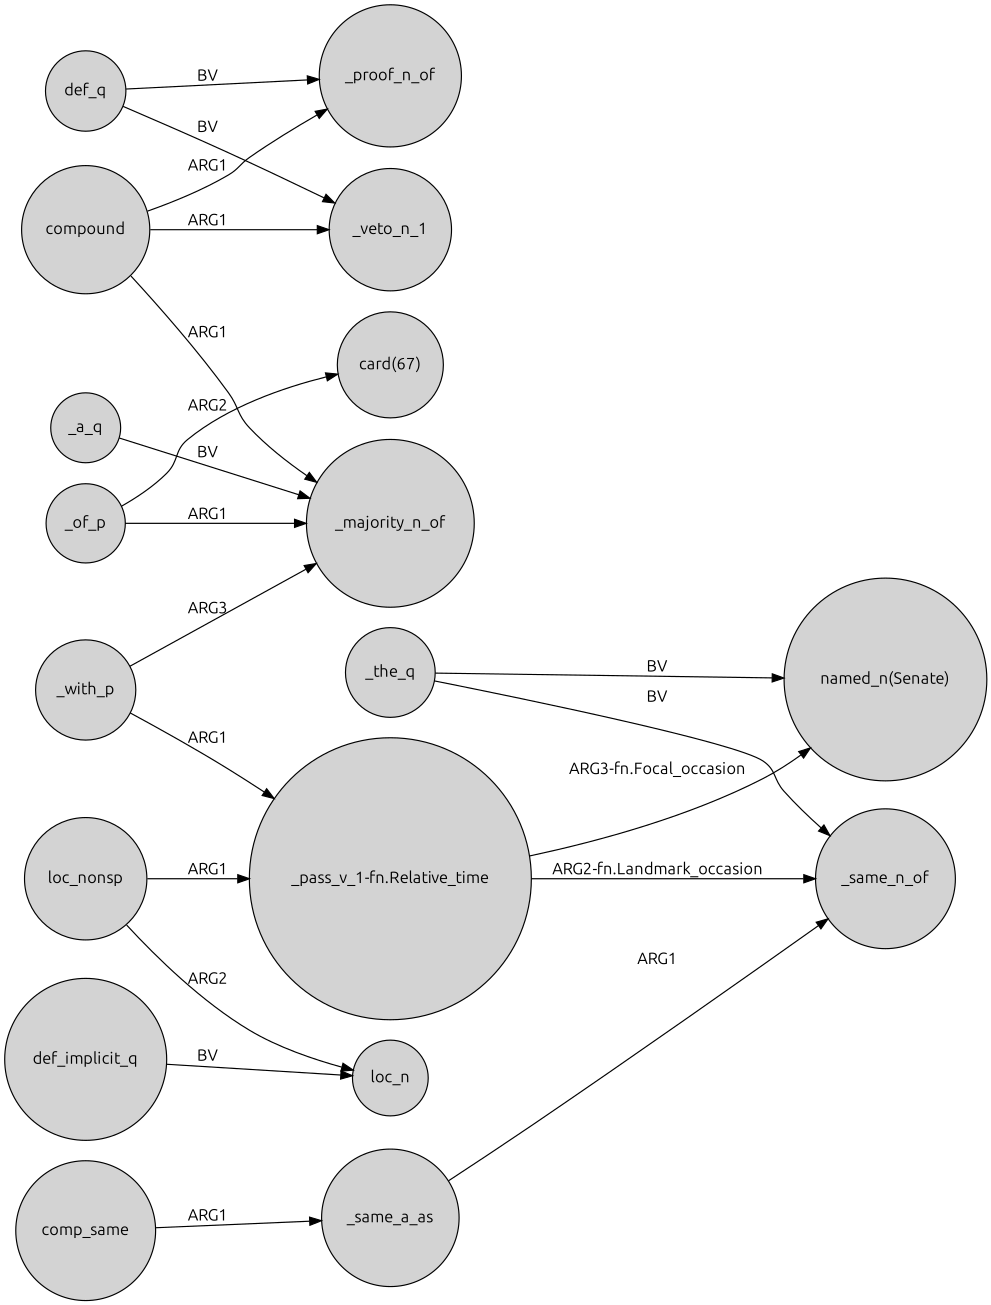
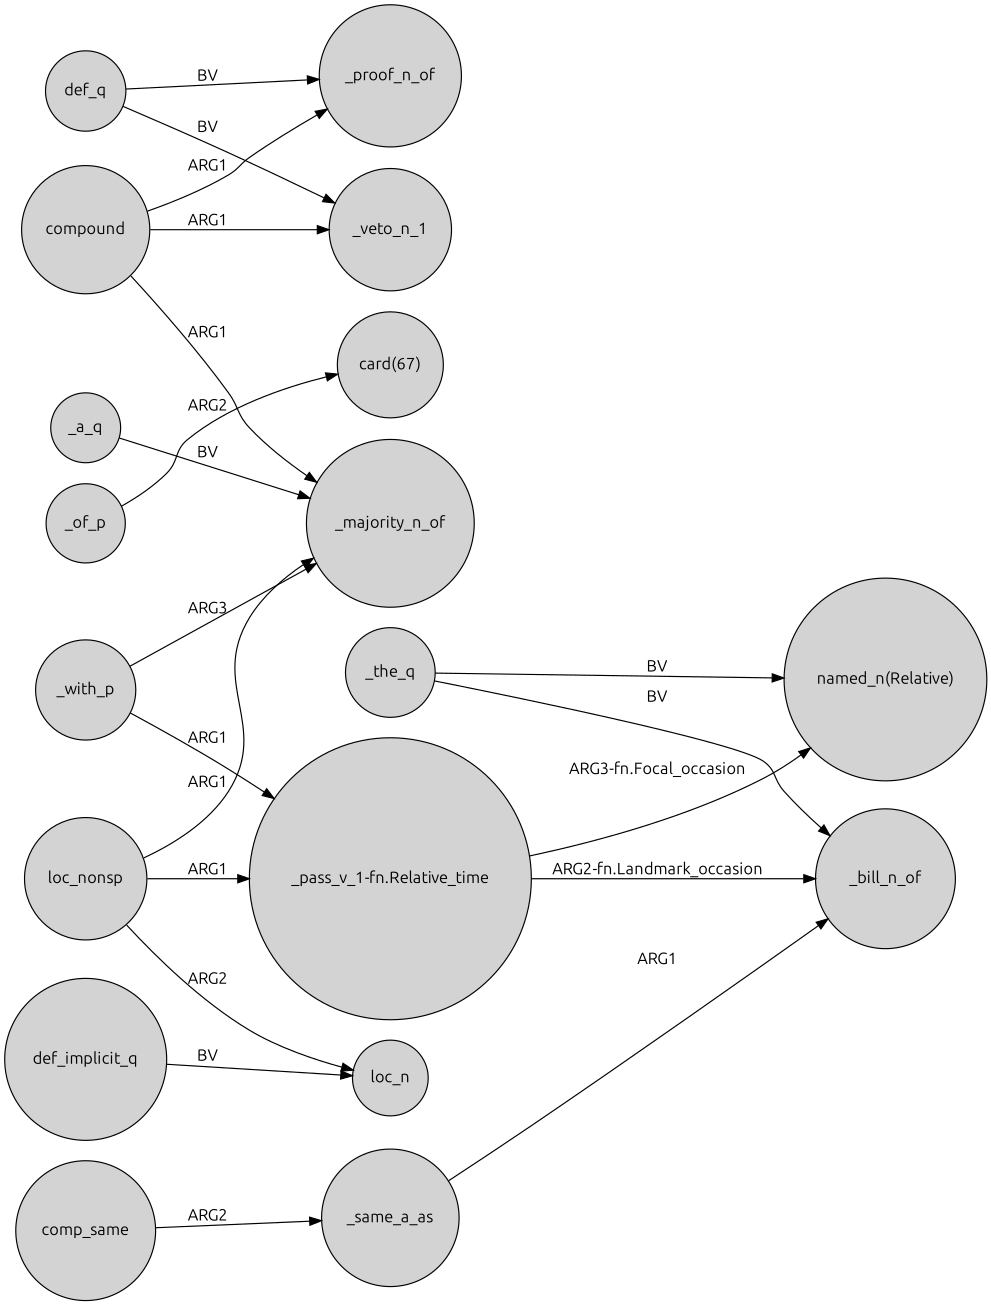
edge "_of_p" -> "_majority_n_of": now "loc_nonsp" -> "_majority_n_of"
node "named_n(Senate)": label "named_n(Senate)" -> "named_n(Relative)"
node "_same_n_of": label "_same_n_of" -> "_bill_n_of"
edge "comp_same" -> "_same_a_as": label "ARG1" -> "ARG2"
